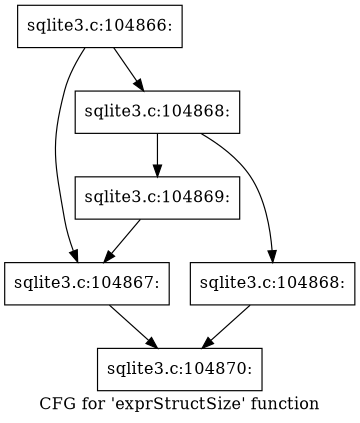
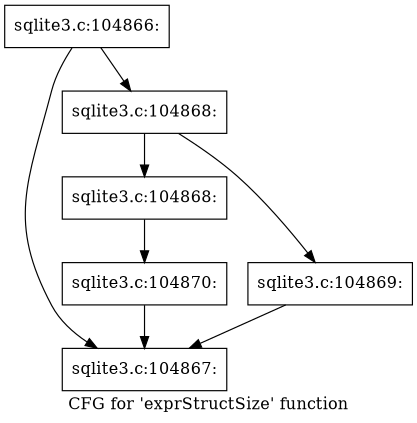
edge "sqlite3.c:104867:" -> "sqlite3.c:104870:": reversed
